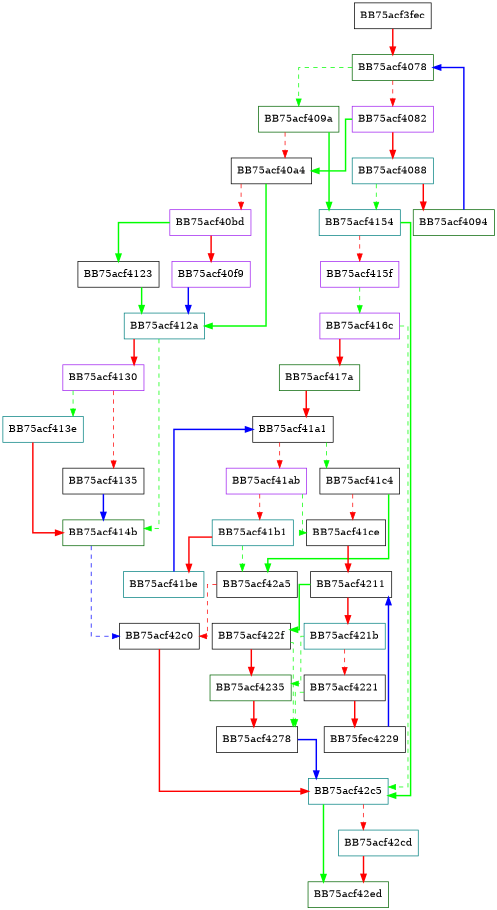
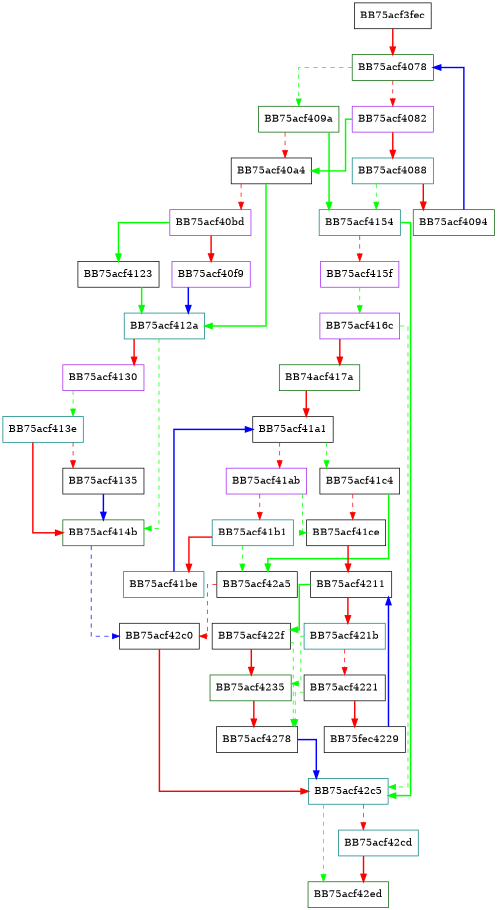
node "BB75acf417a": label "BB75acf417a" -> "BB74acf417a"
edge "BB75acf4130" -> "BB75acf4135": now "BB75acf413e" -> "BB75acf4135"
edge "BB75acf42c5" -> "BB75acf42ed": style bold -> dashed
